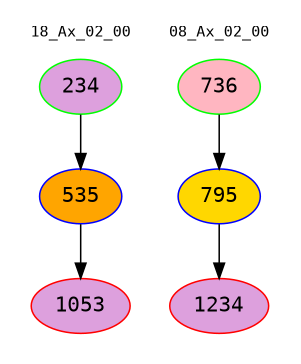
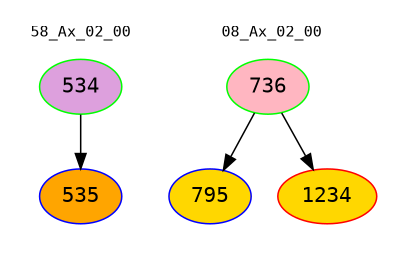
cluster "18_Ax_02_00": label "18_Ax_02_00" -> "58_Ax_02_00"
node "234": label "234" -> "534"
edge "795" -> "1234": now "736" -> "1234"
node "1053": removed
node "1234": fillcolor plum -> gold
